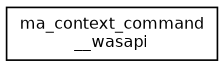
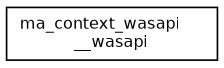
node "ma_context_command __wasapi": label "ma_context_command __wasapi" -> "ma_context_wasapi __wasapi"
